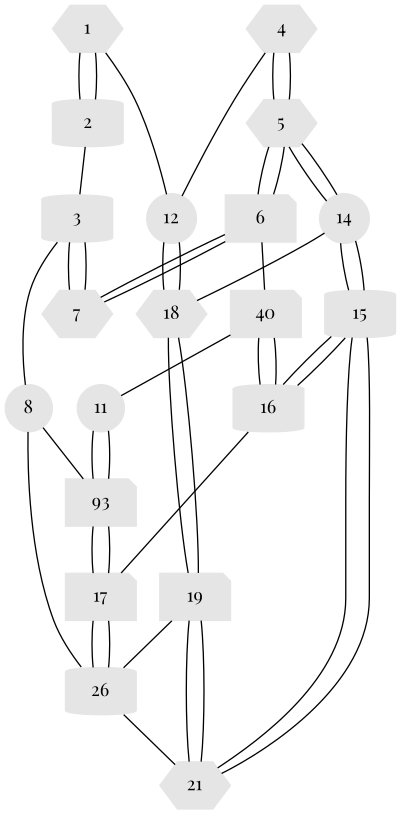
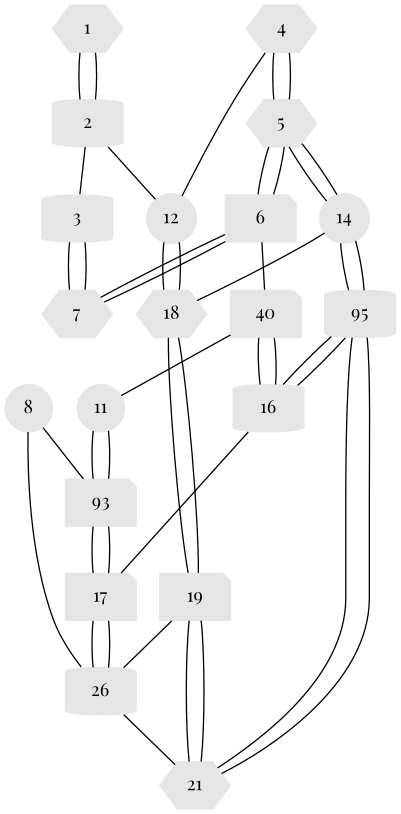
edge "1" -- "12": now "2" -- "12"
edge "3" -- "8": removed
node "15": label "15" -> "95"
